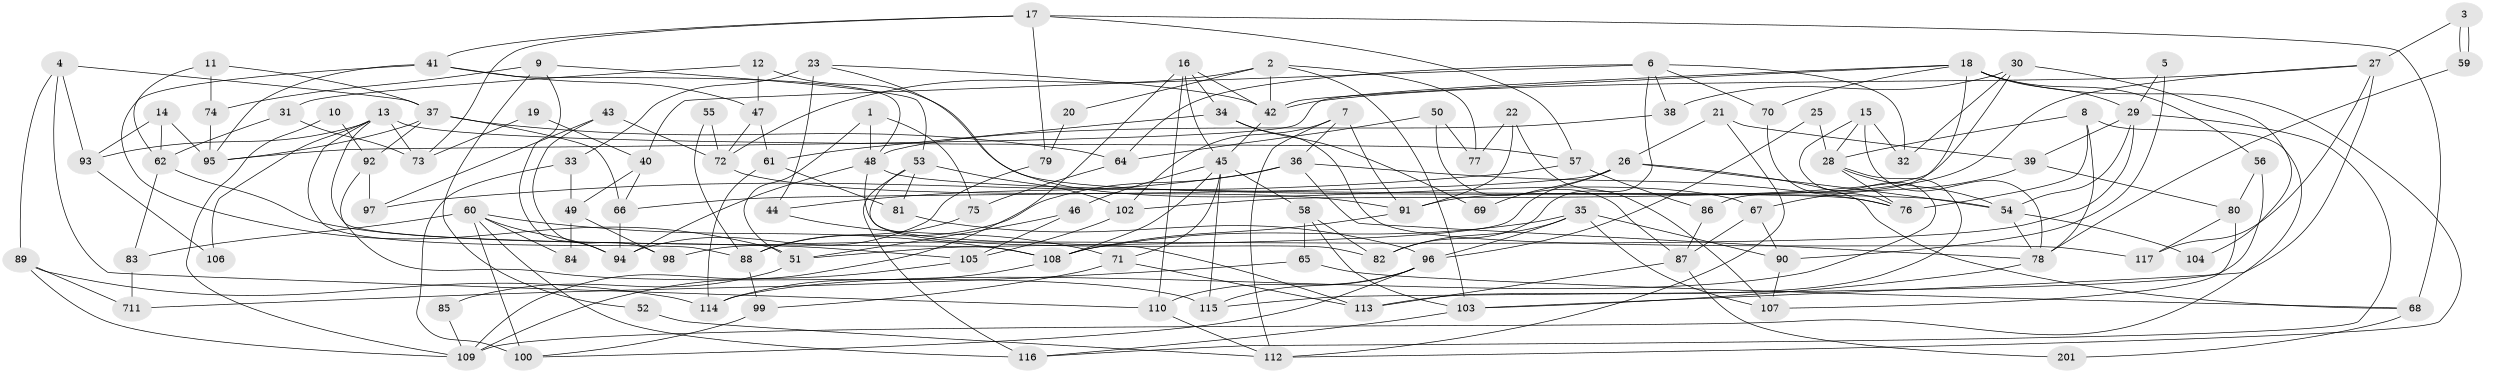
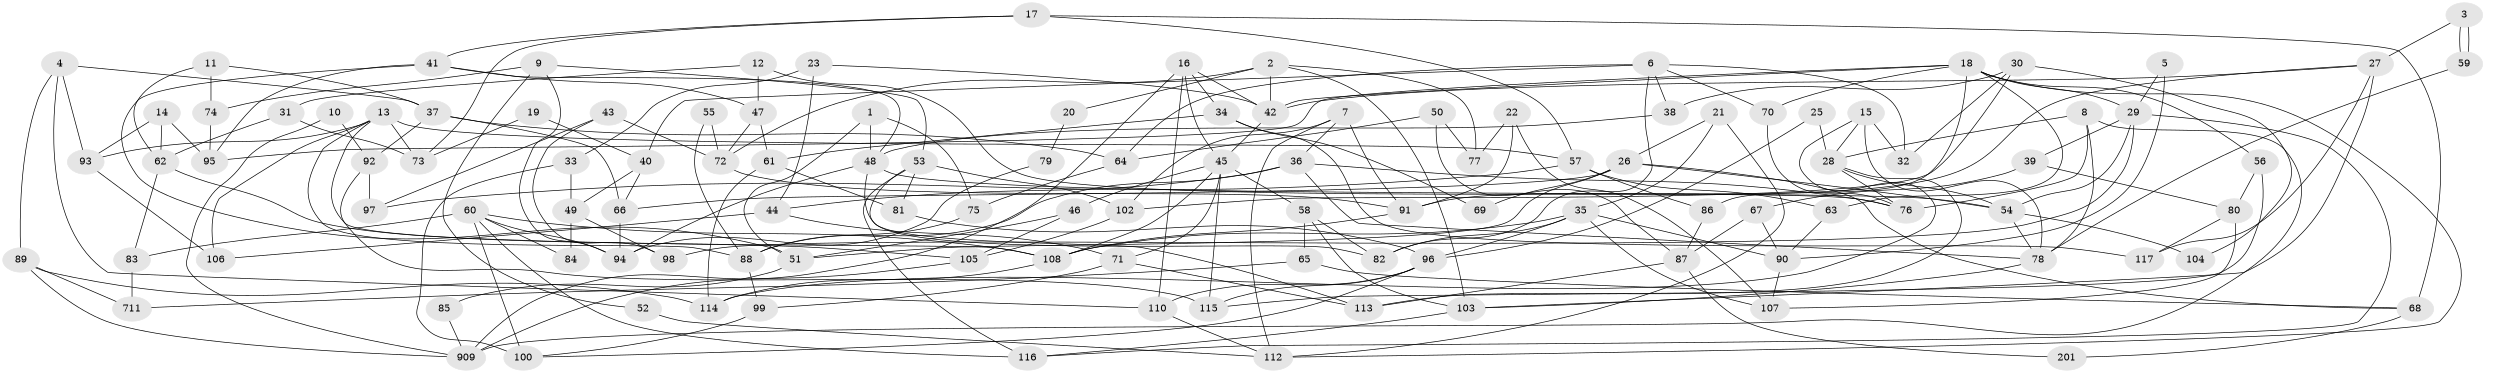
edge "17" -- "79": removed
edge "21" -- "39": now "21" -- "35"
edge "37" -- "95": removed
edge "23" -- "67": removed
node "63": added
edge "44" -- "106": added
node "109": label "109" -> "909"
